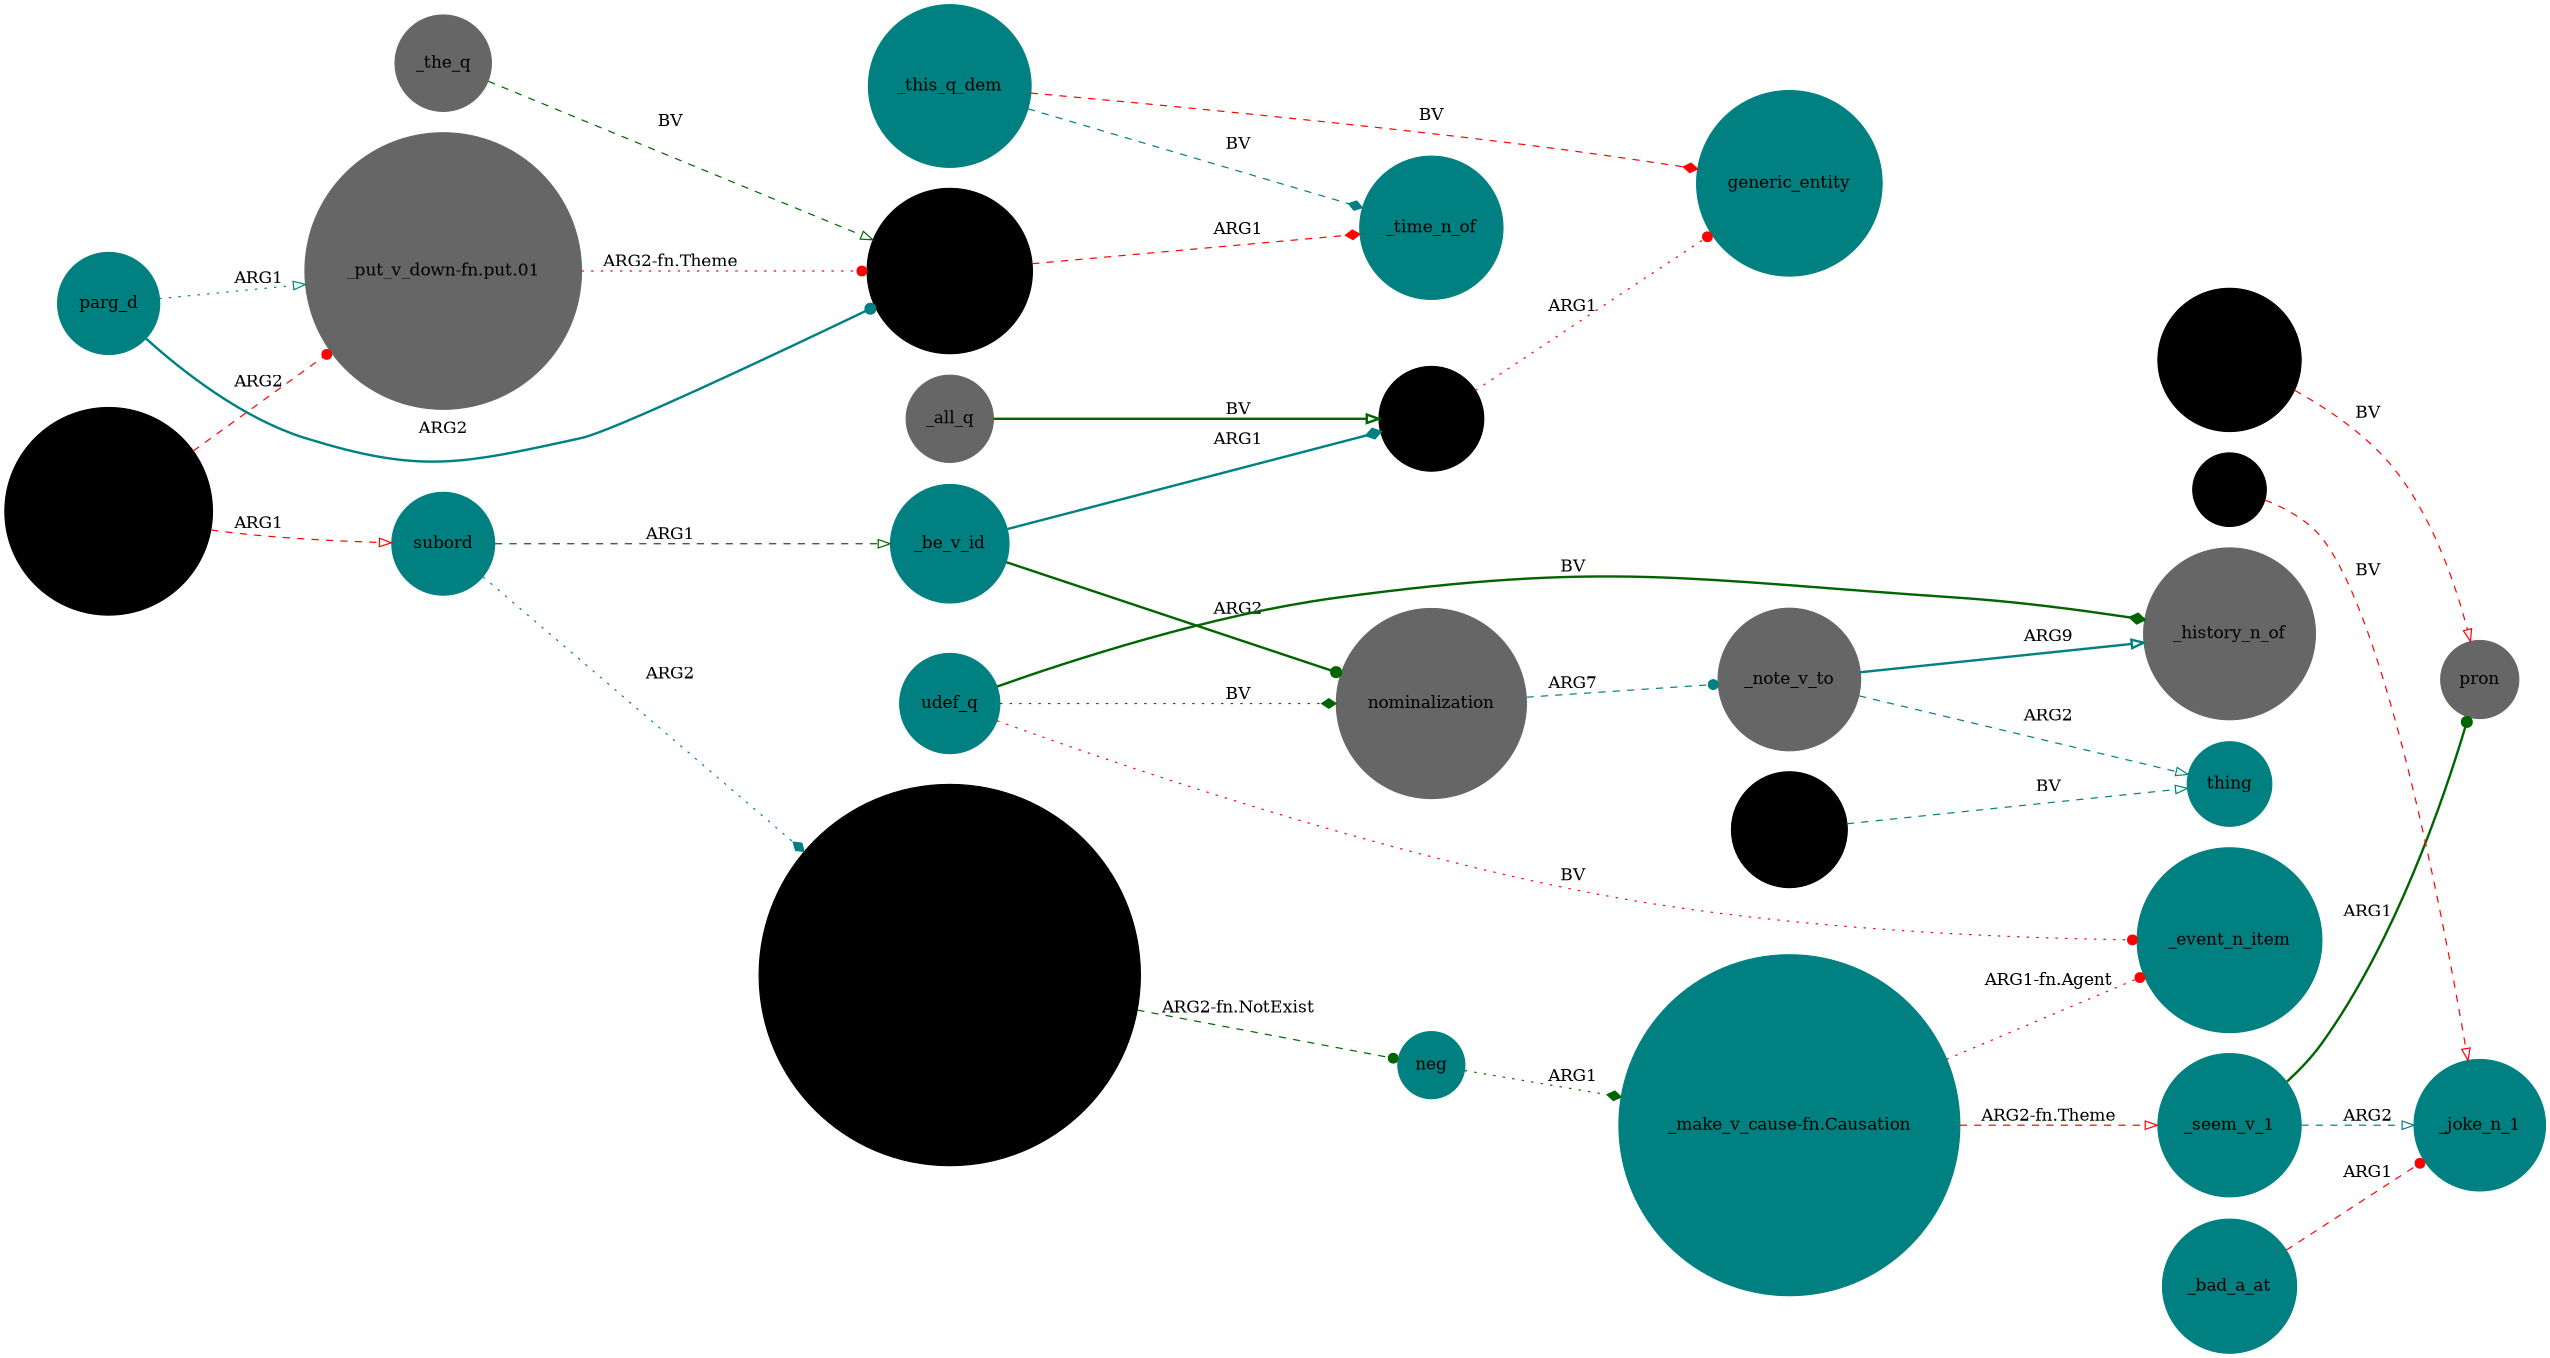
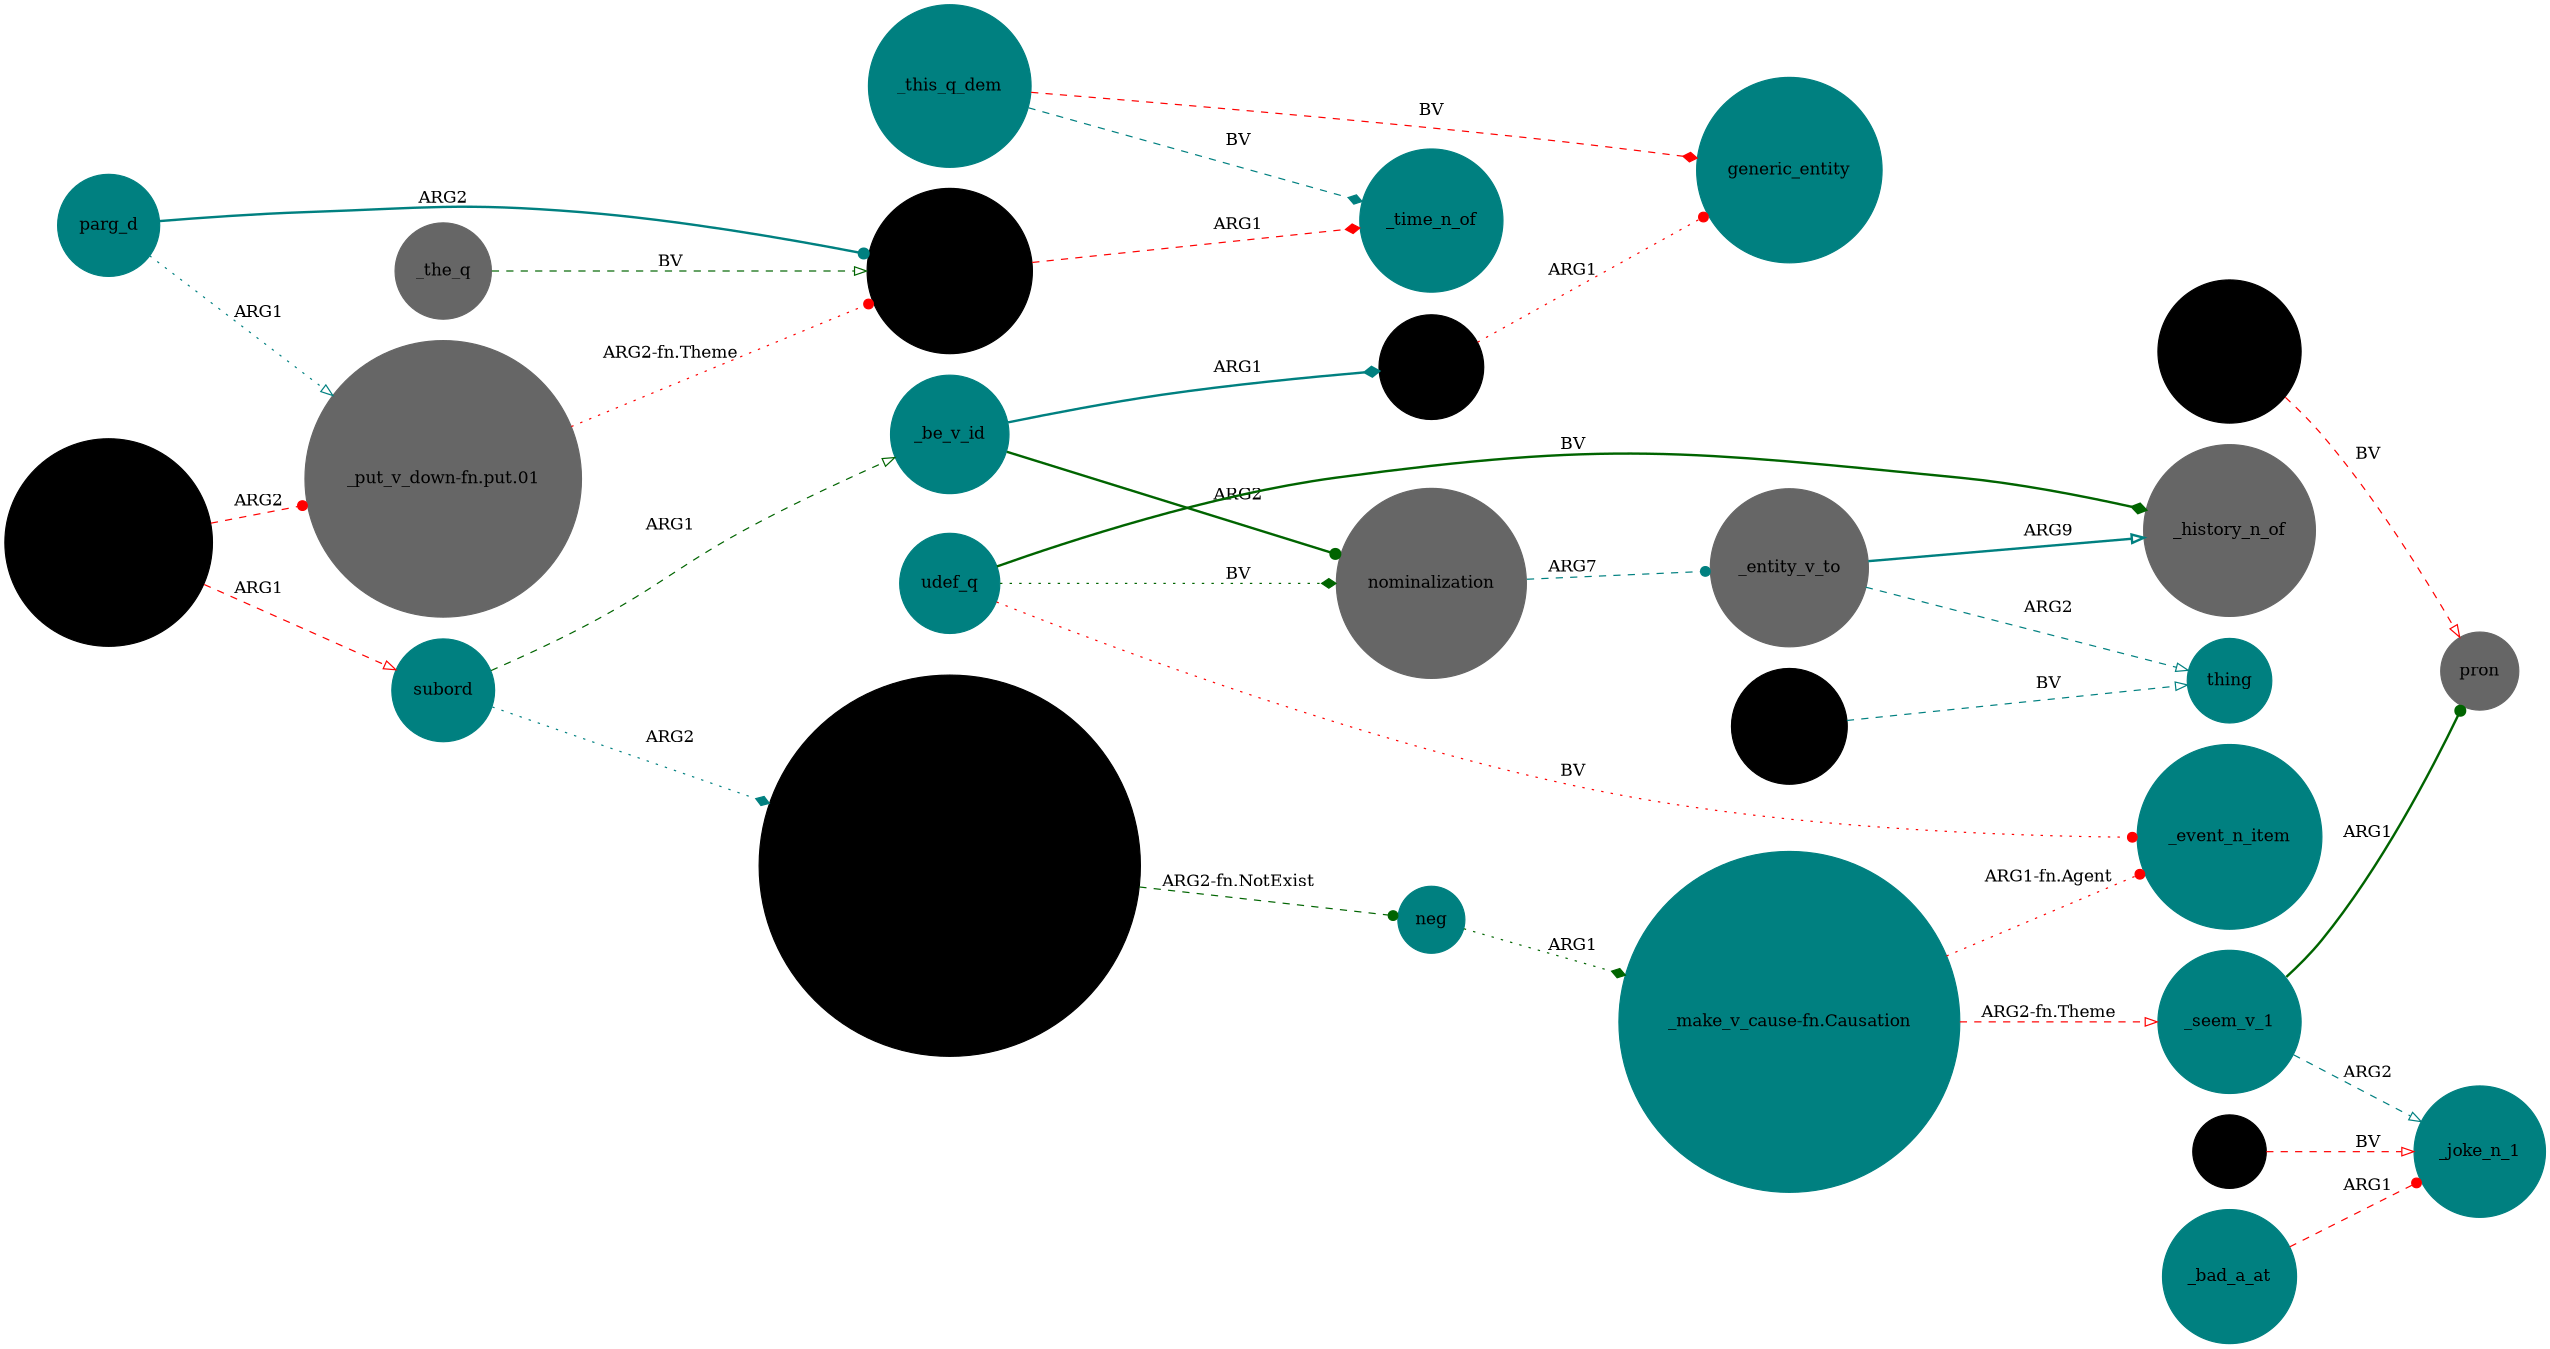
node "_all_q": removed
node "_note_v_to": label "_note_v_to" -> "_entity_v_to"
